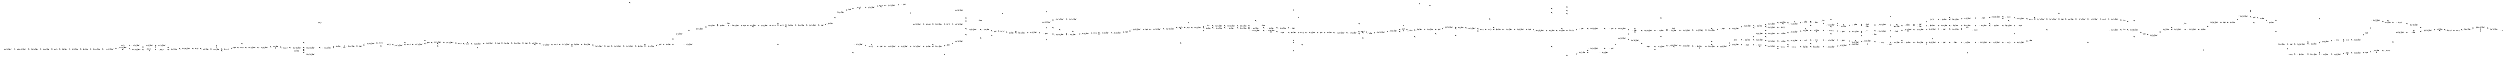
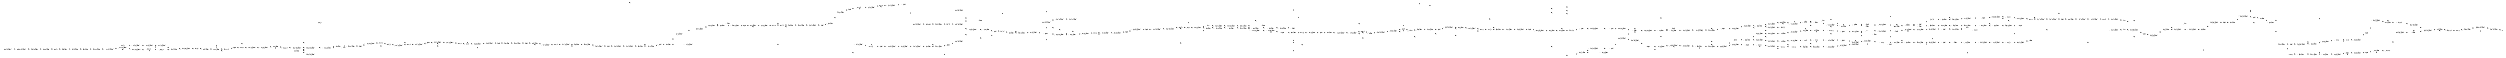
edge "ldr x28 , [ sp ] , # address" -> "add sp , sp , # address": now "ldr x28 , [ sp ] , # address" -> "ret"
edge "ldr x1 , [ x8 ]" -> "mov w1 , w9": now "ldr x1 , [ x8 ]" -> "mov w9 , # 0"
edge "str x9 , [ sp , # address ]" -> "cmp w8 , w11": now "str x9 , [ sp , # address ]" -> "str x10 , [ sp , # address ]"
